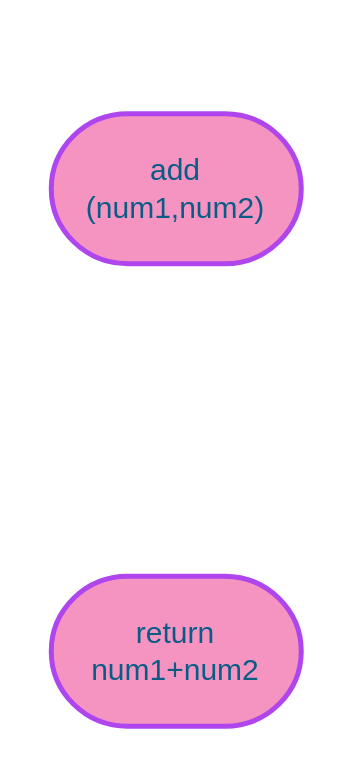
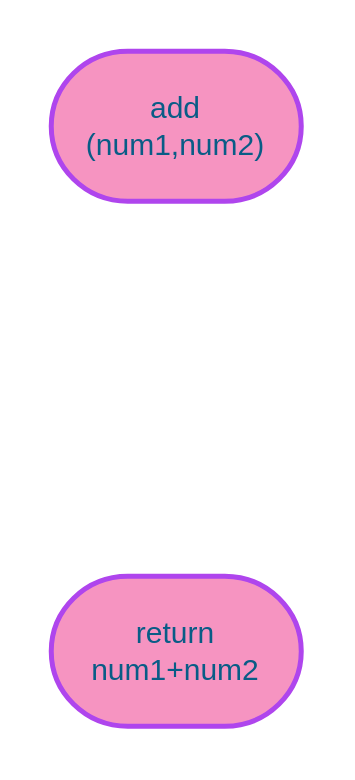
node "add (num1,num2)": moved (176, 189) -> (176, 126)
